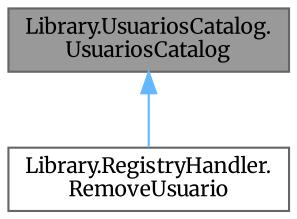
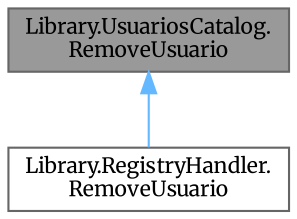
node "Library.UsuariosCatalog. UsuariosCatalog": label "Library.UsuariosCatalog. UsuariosCatalog" -> "Library.UsuariosCatalog. RemoveUsuario"
